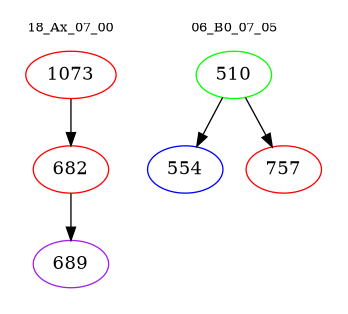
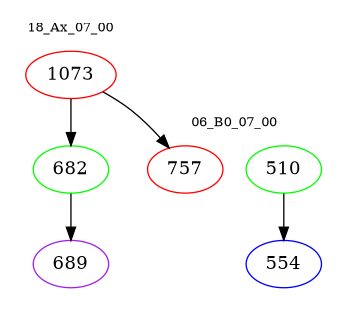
cluster "06_B0_07_05": label "06_B0_07_05" -> "06_B0_07_00"
edge "510" -> "757": now "1073" -> "757"
node "682": color red -> green
